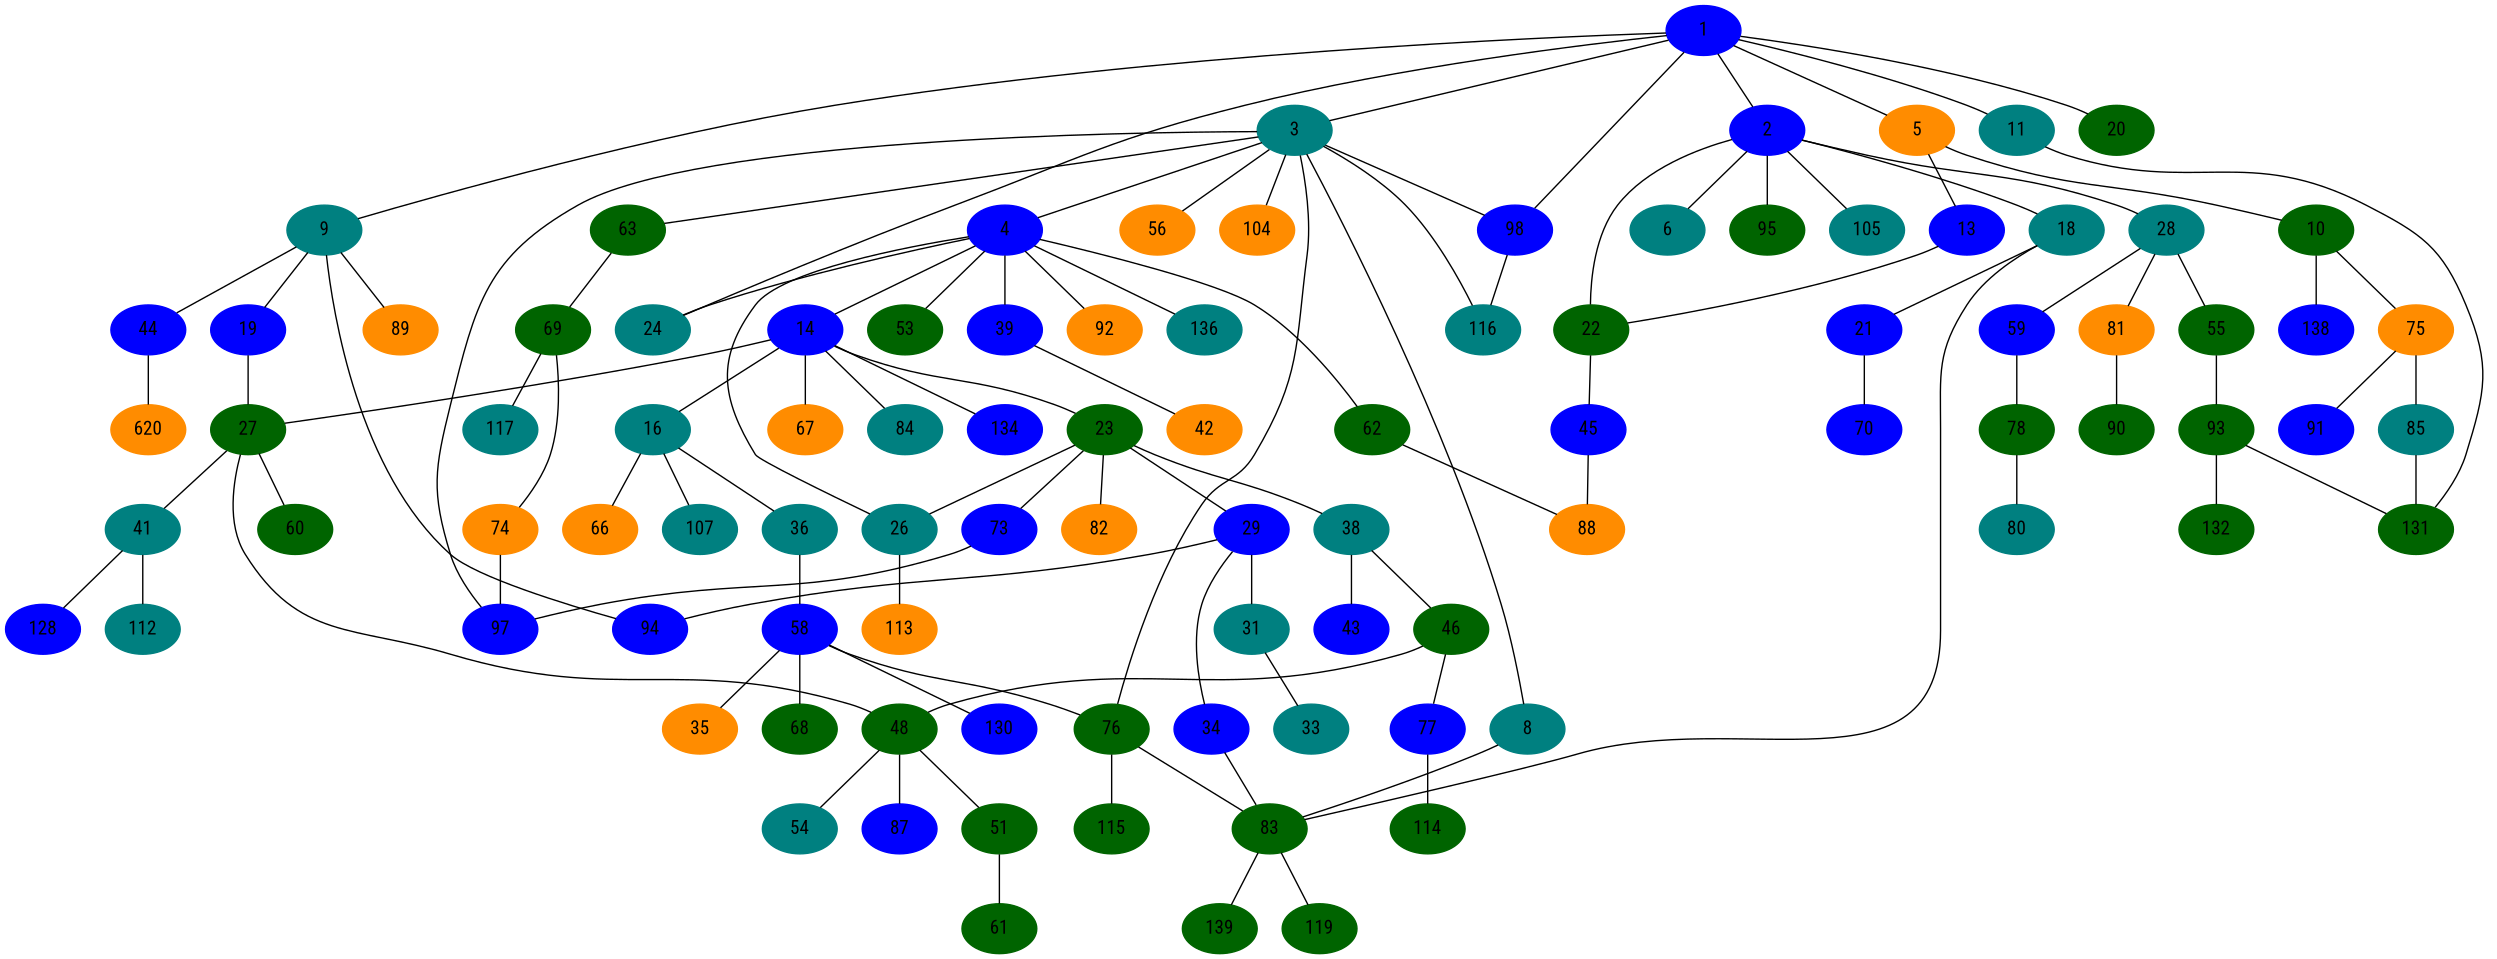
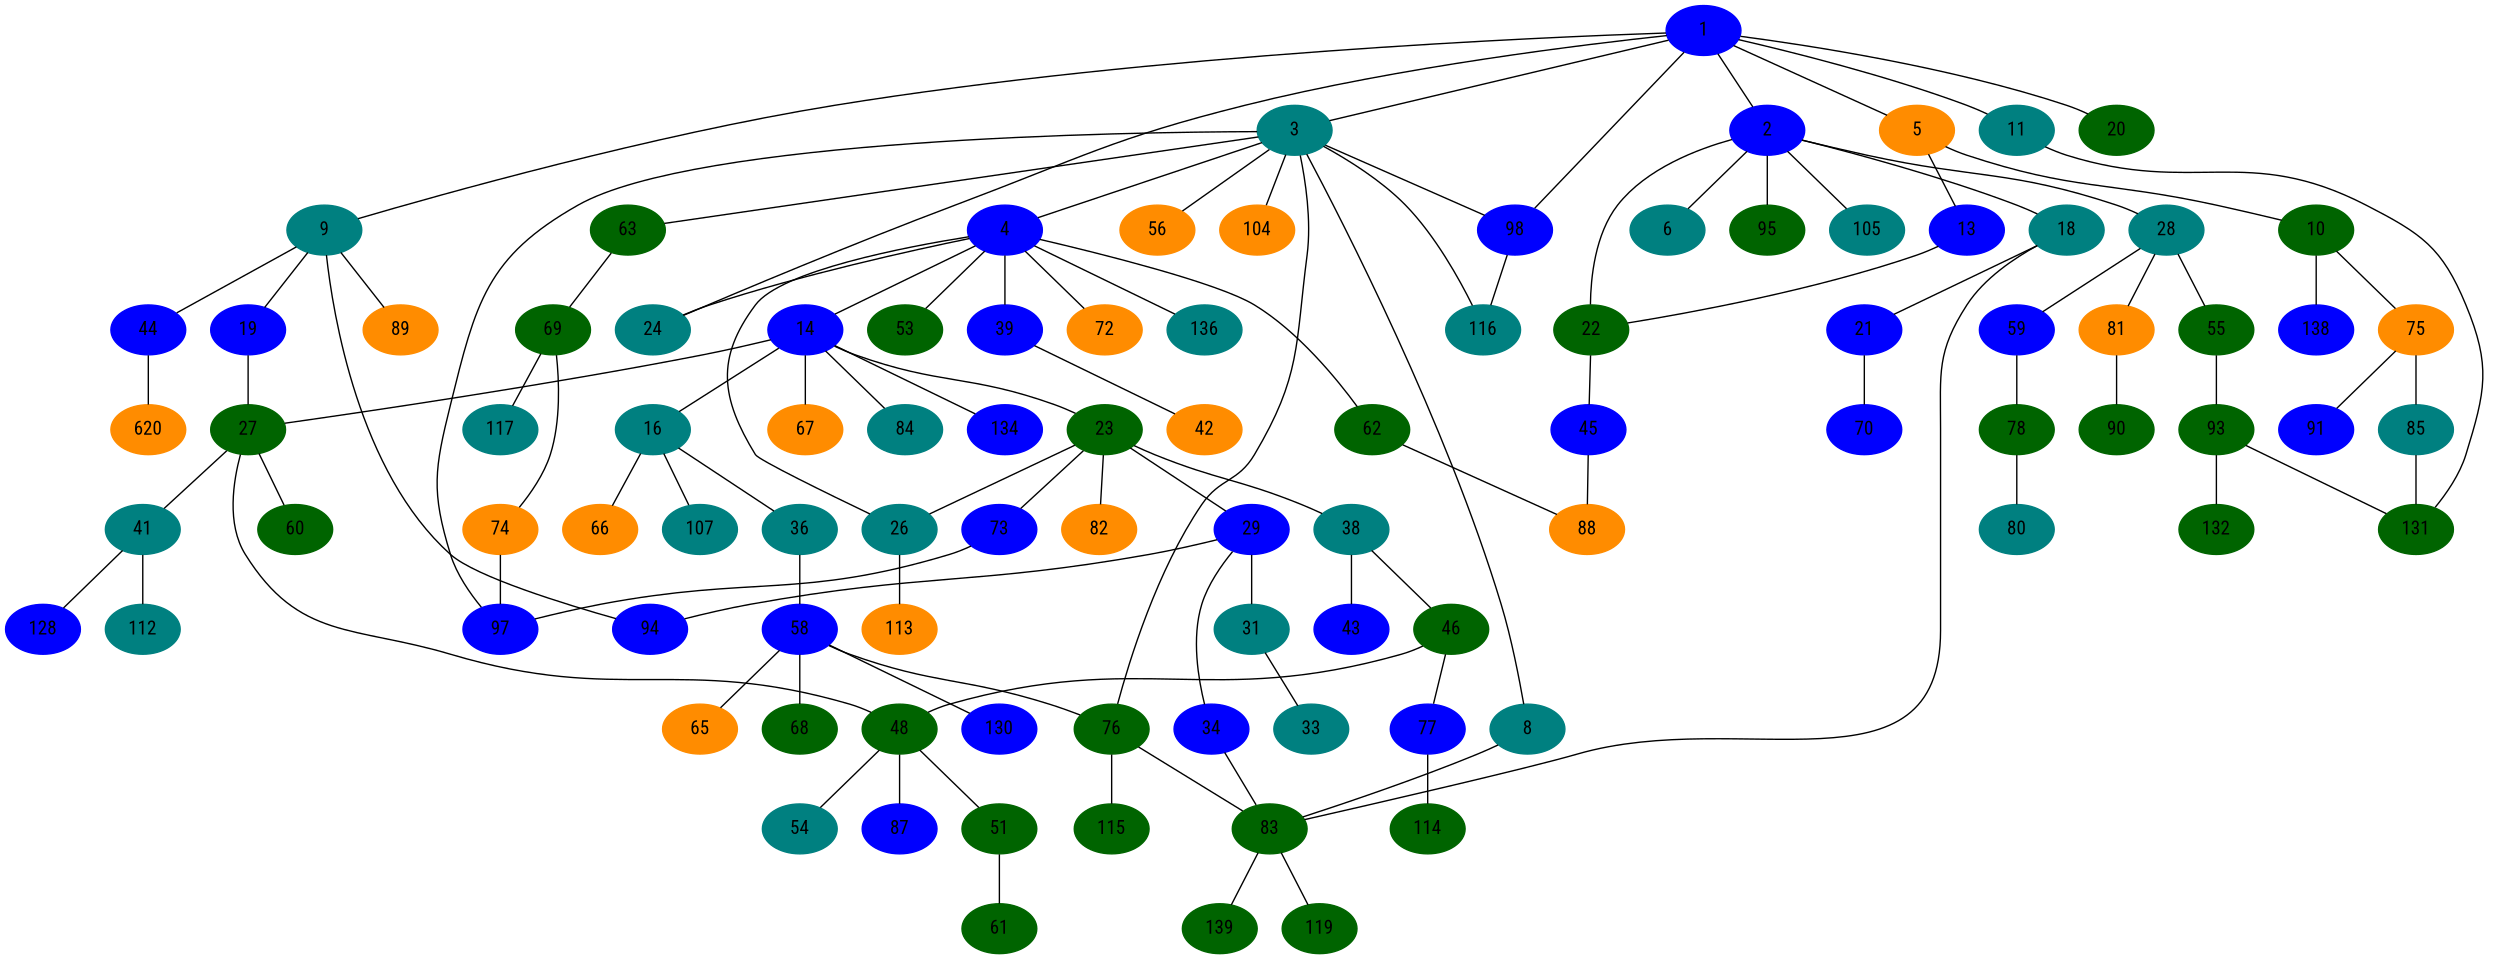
node "92": label "92" -> "72"
node "35": label "35" -> "65"
